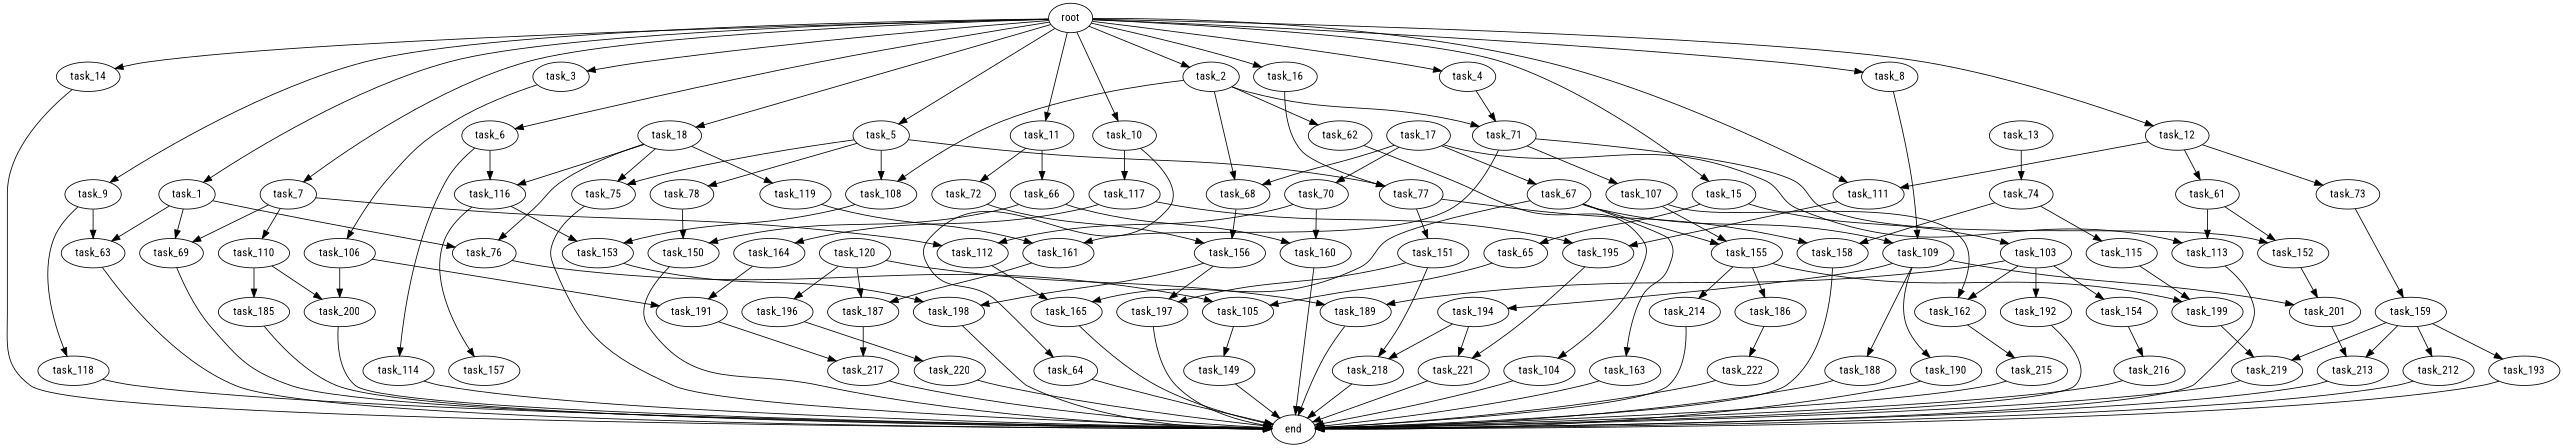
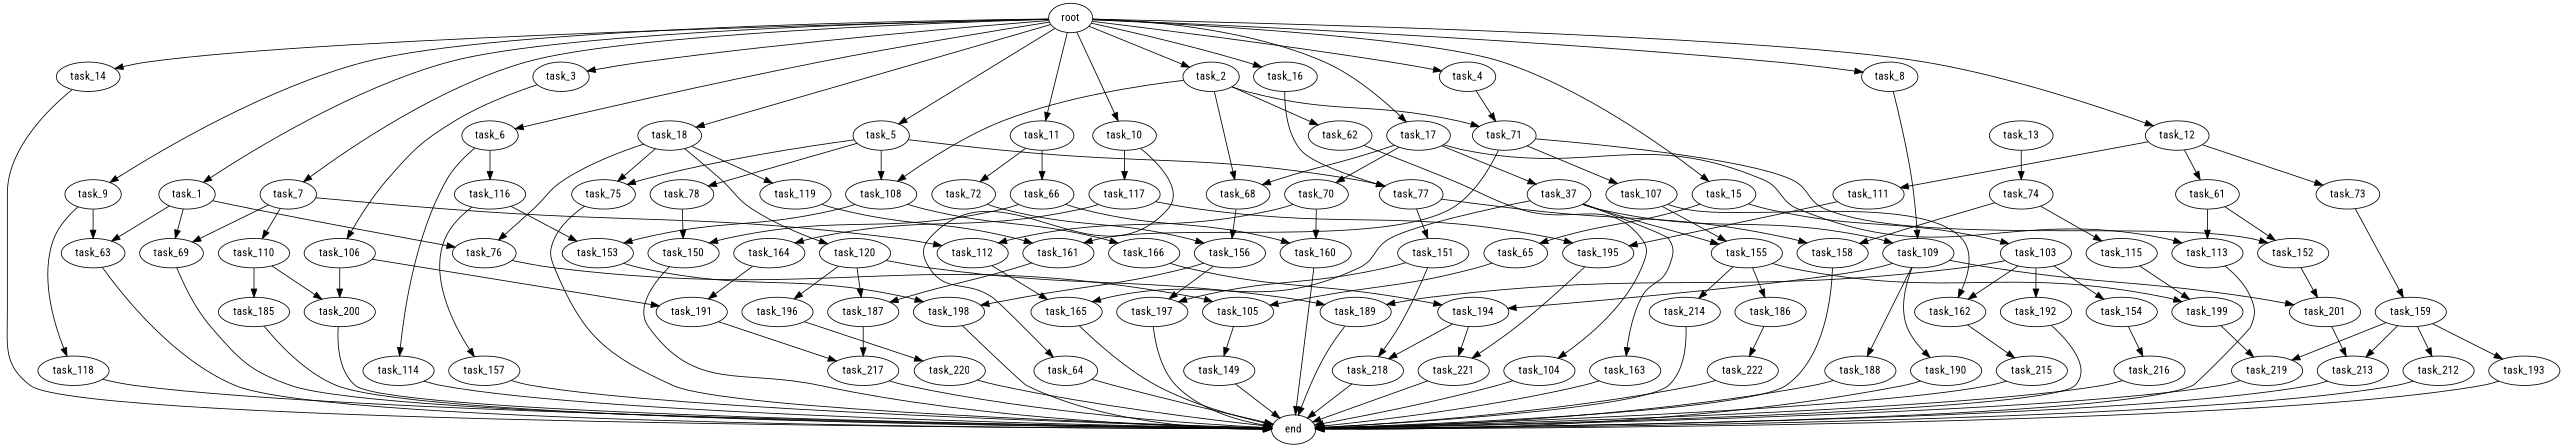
edge "root" -> "task_111": now "root" -> "task_17"
edge "task_18" -> "task_116": now "task_18" -> "task_120"
node "task_67": label "task_67" -> "task_37"
node "task_166": added
edge "task_157" -> "end": added
